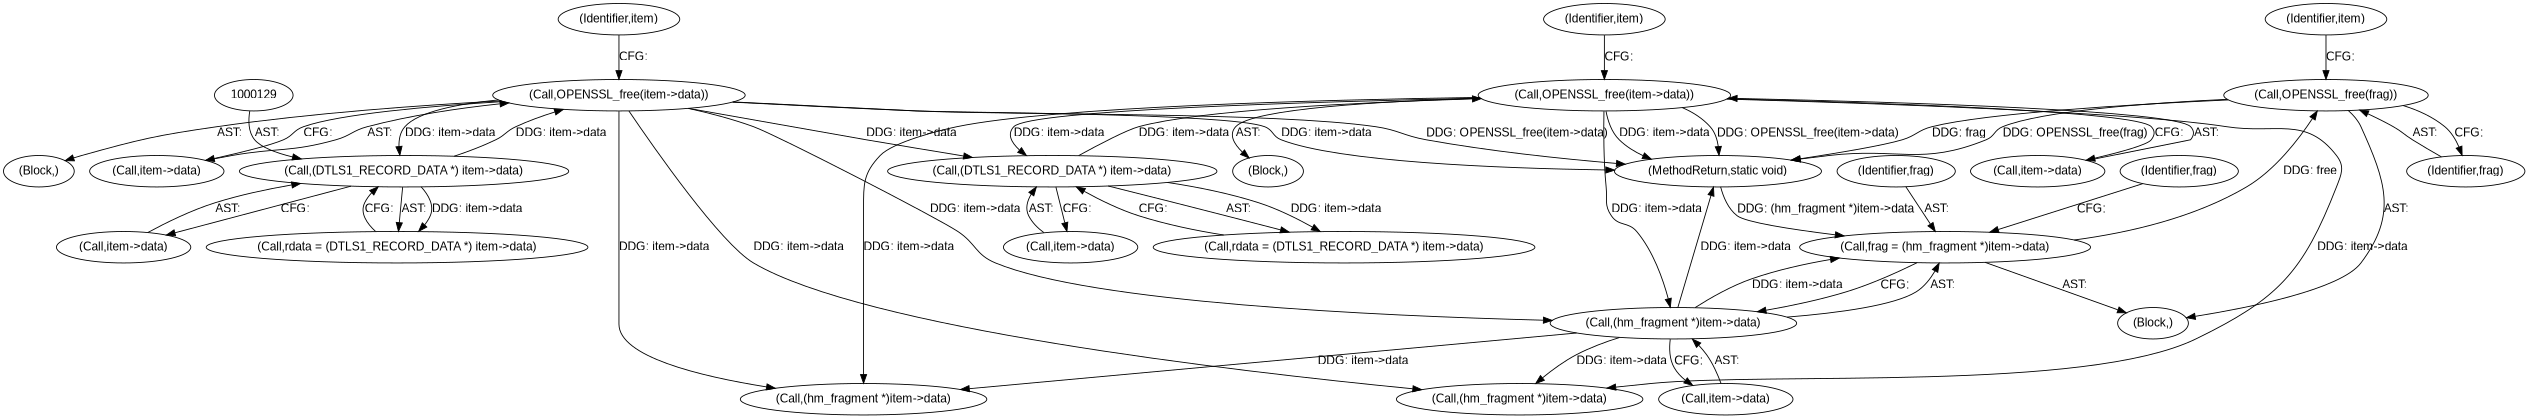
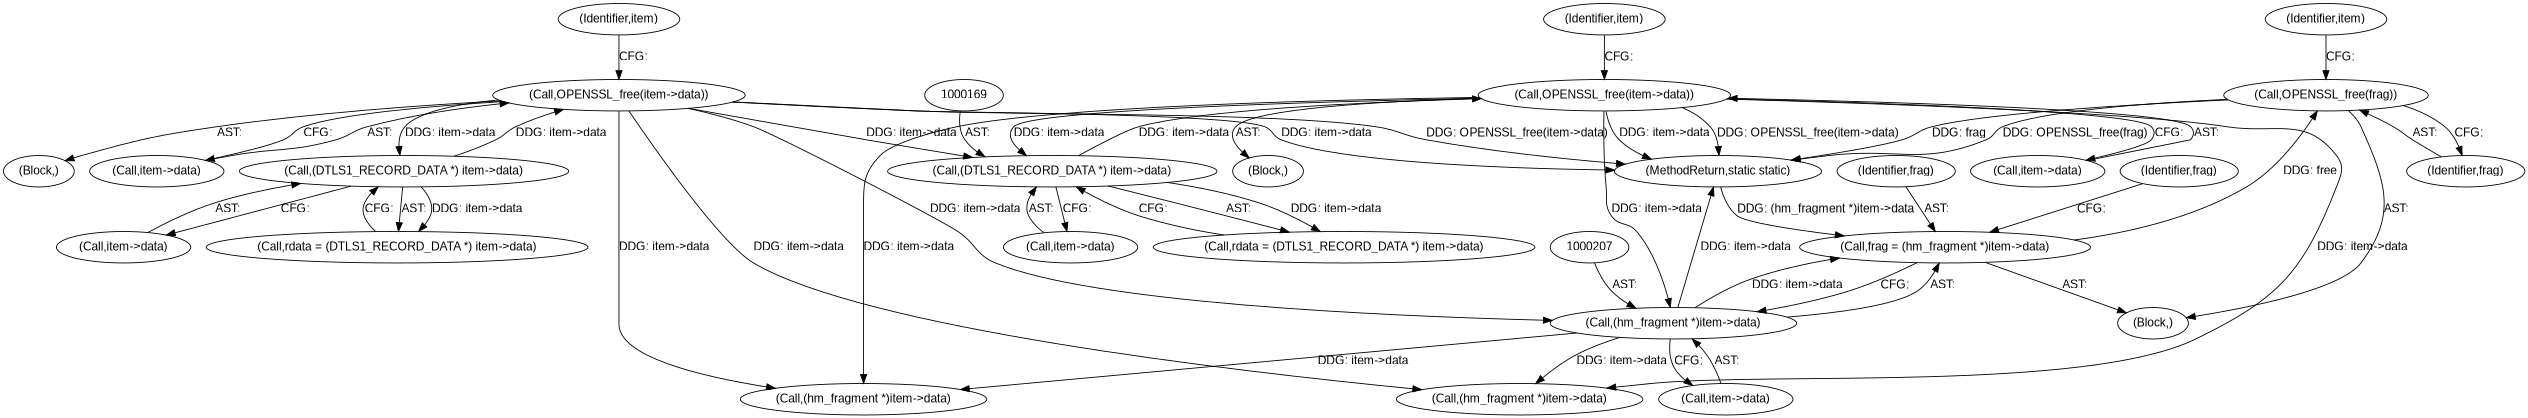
node "1000129": removed
node "1000169": added
node "(MethodReturn,static void)": label "(MethodReturn,static void)" -> "(MethodReturn,static static)"
node "1000207": added
